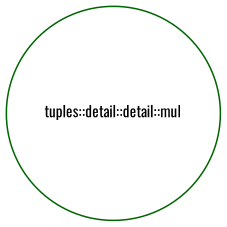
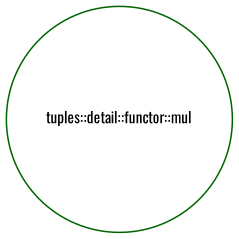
node "tuples::detail::detail::mul": label "tuples::detail::detail::mul" -> "tuples::detail::functor::mul"
